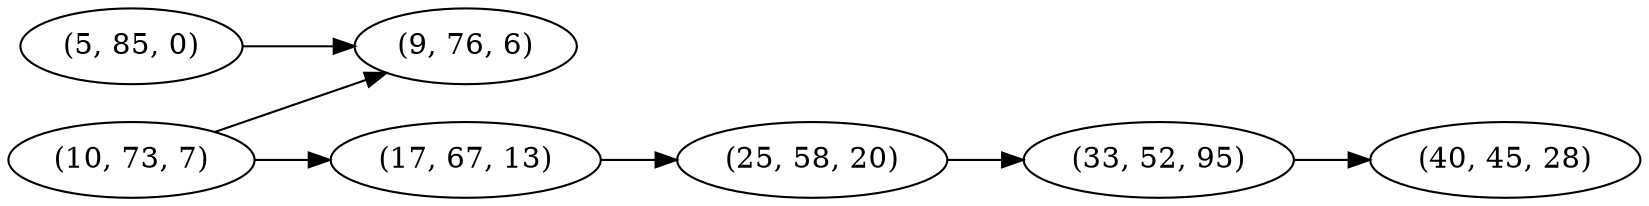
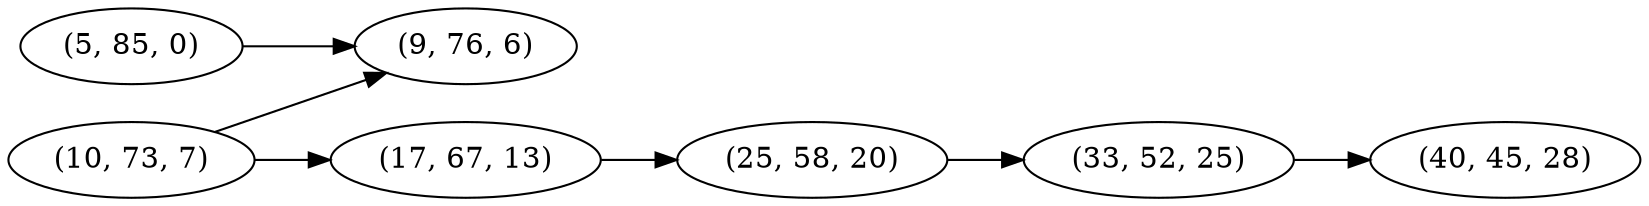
node "(33, 52, 95)": label "(33, 52, 95)" -> "(33, 52, 25)"
